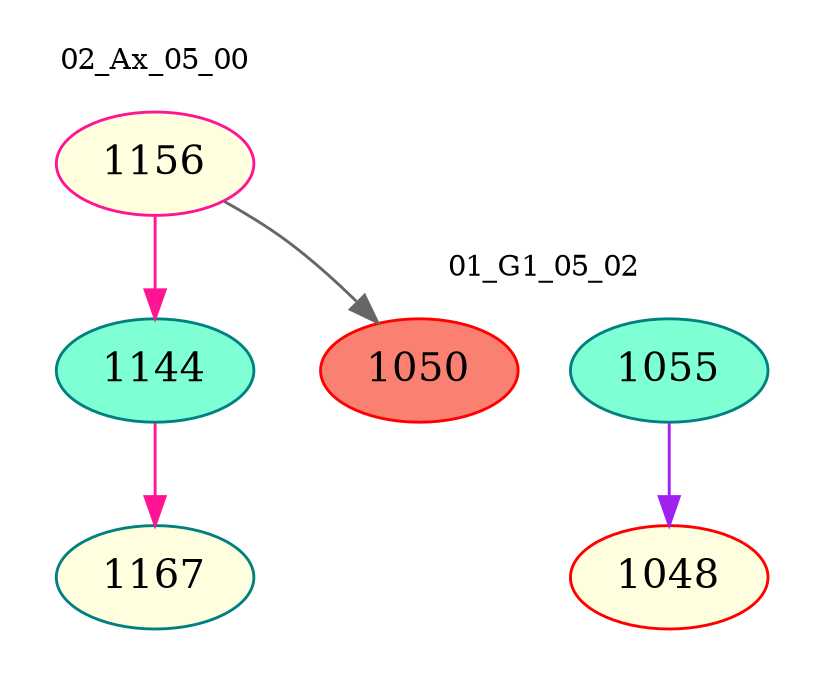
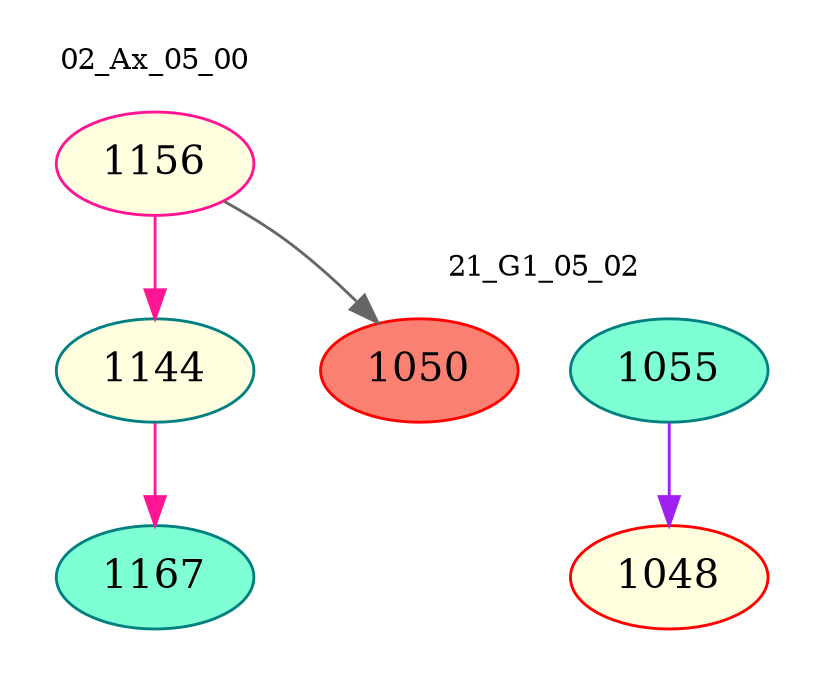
cluster "01_G1_05_02": label "01_G1_05_02" -> "21_G1_05_02"
node "1144": fillcolor aquamarine -> lightyellow
node "1167": fillcolor lightyellow -> aquamarine
